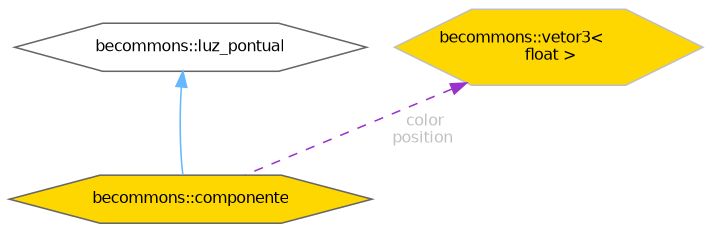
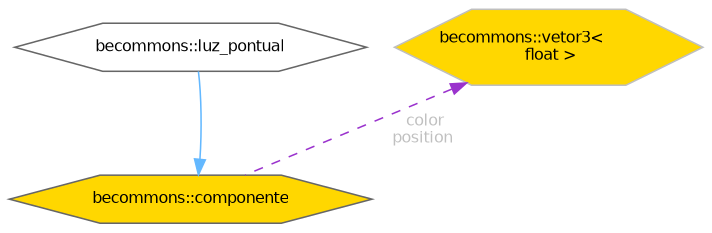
edge "becommons::componente" -> "becommons::luz_pontual": reversed
